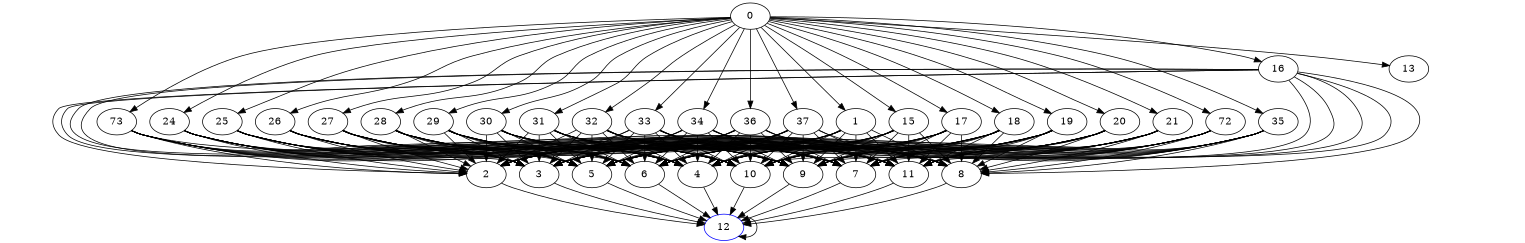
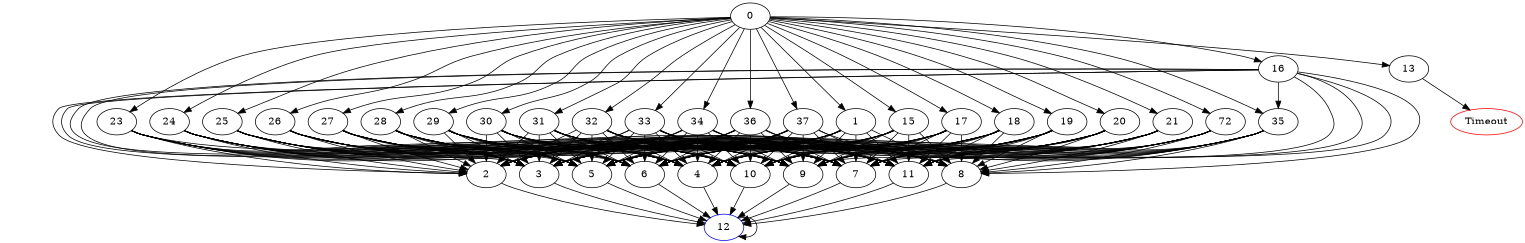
node "73": label "73" -> "23"
node "Timeout": added
edge "16" -> "10": now "16" -> "35"
